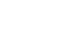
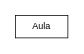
node "Aula": added
